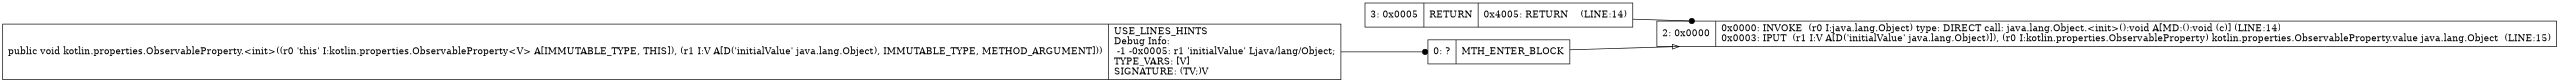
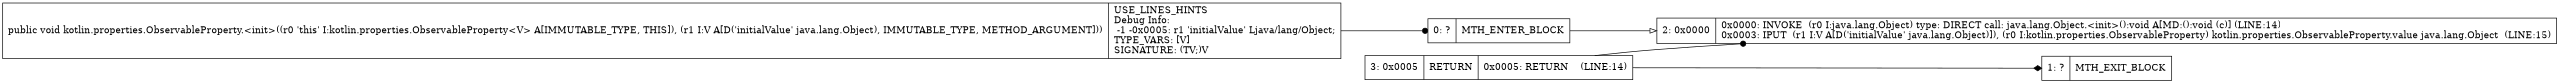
node "3: 0x0005": text "0x4005: RETURN    (LINE:14)" -> "0x0005: RETURN    (LINE:14)"
node "1: ?": added
